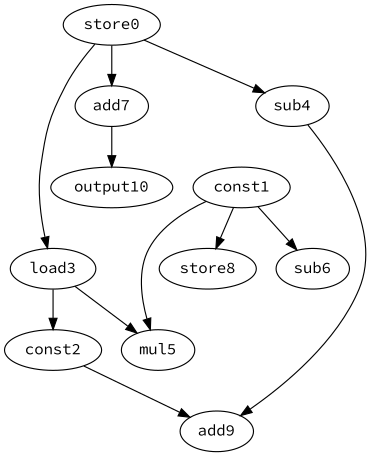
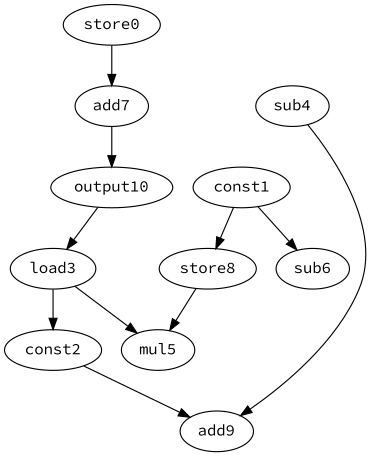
edge "store0" -> "sub4": removed
edge "store0" -> "load3": now "output10" -> "load3"
edge "const1" -> "mul5": now "store8" -> "mul5"
